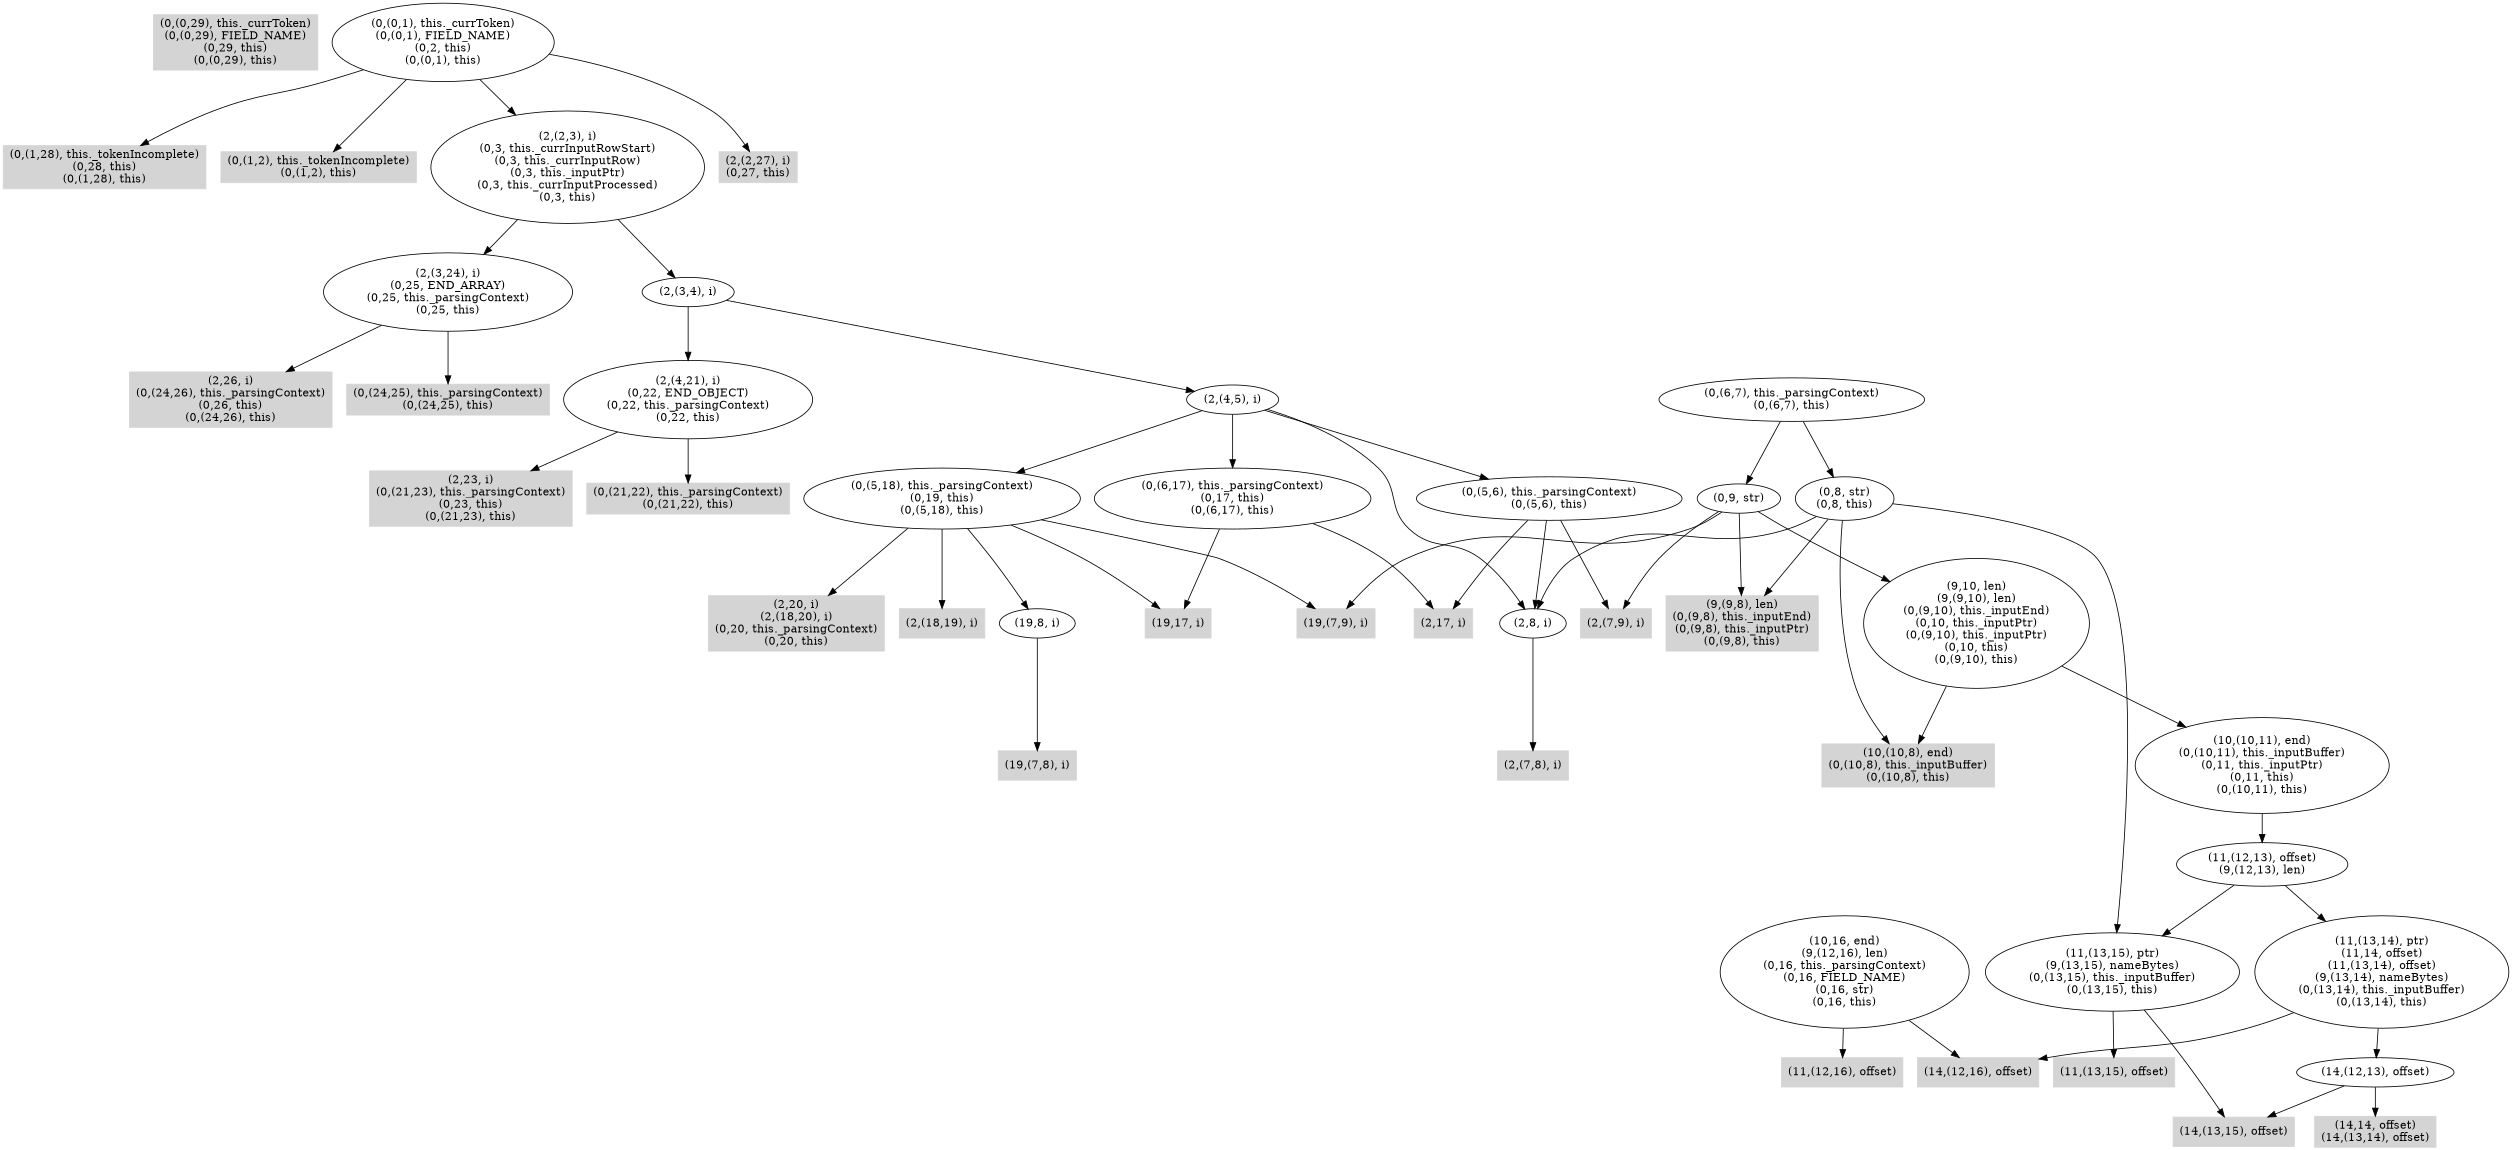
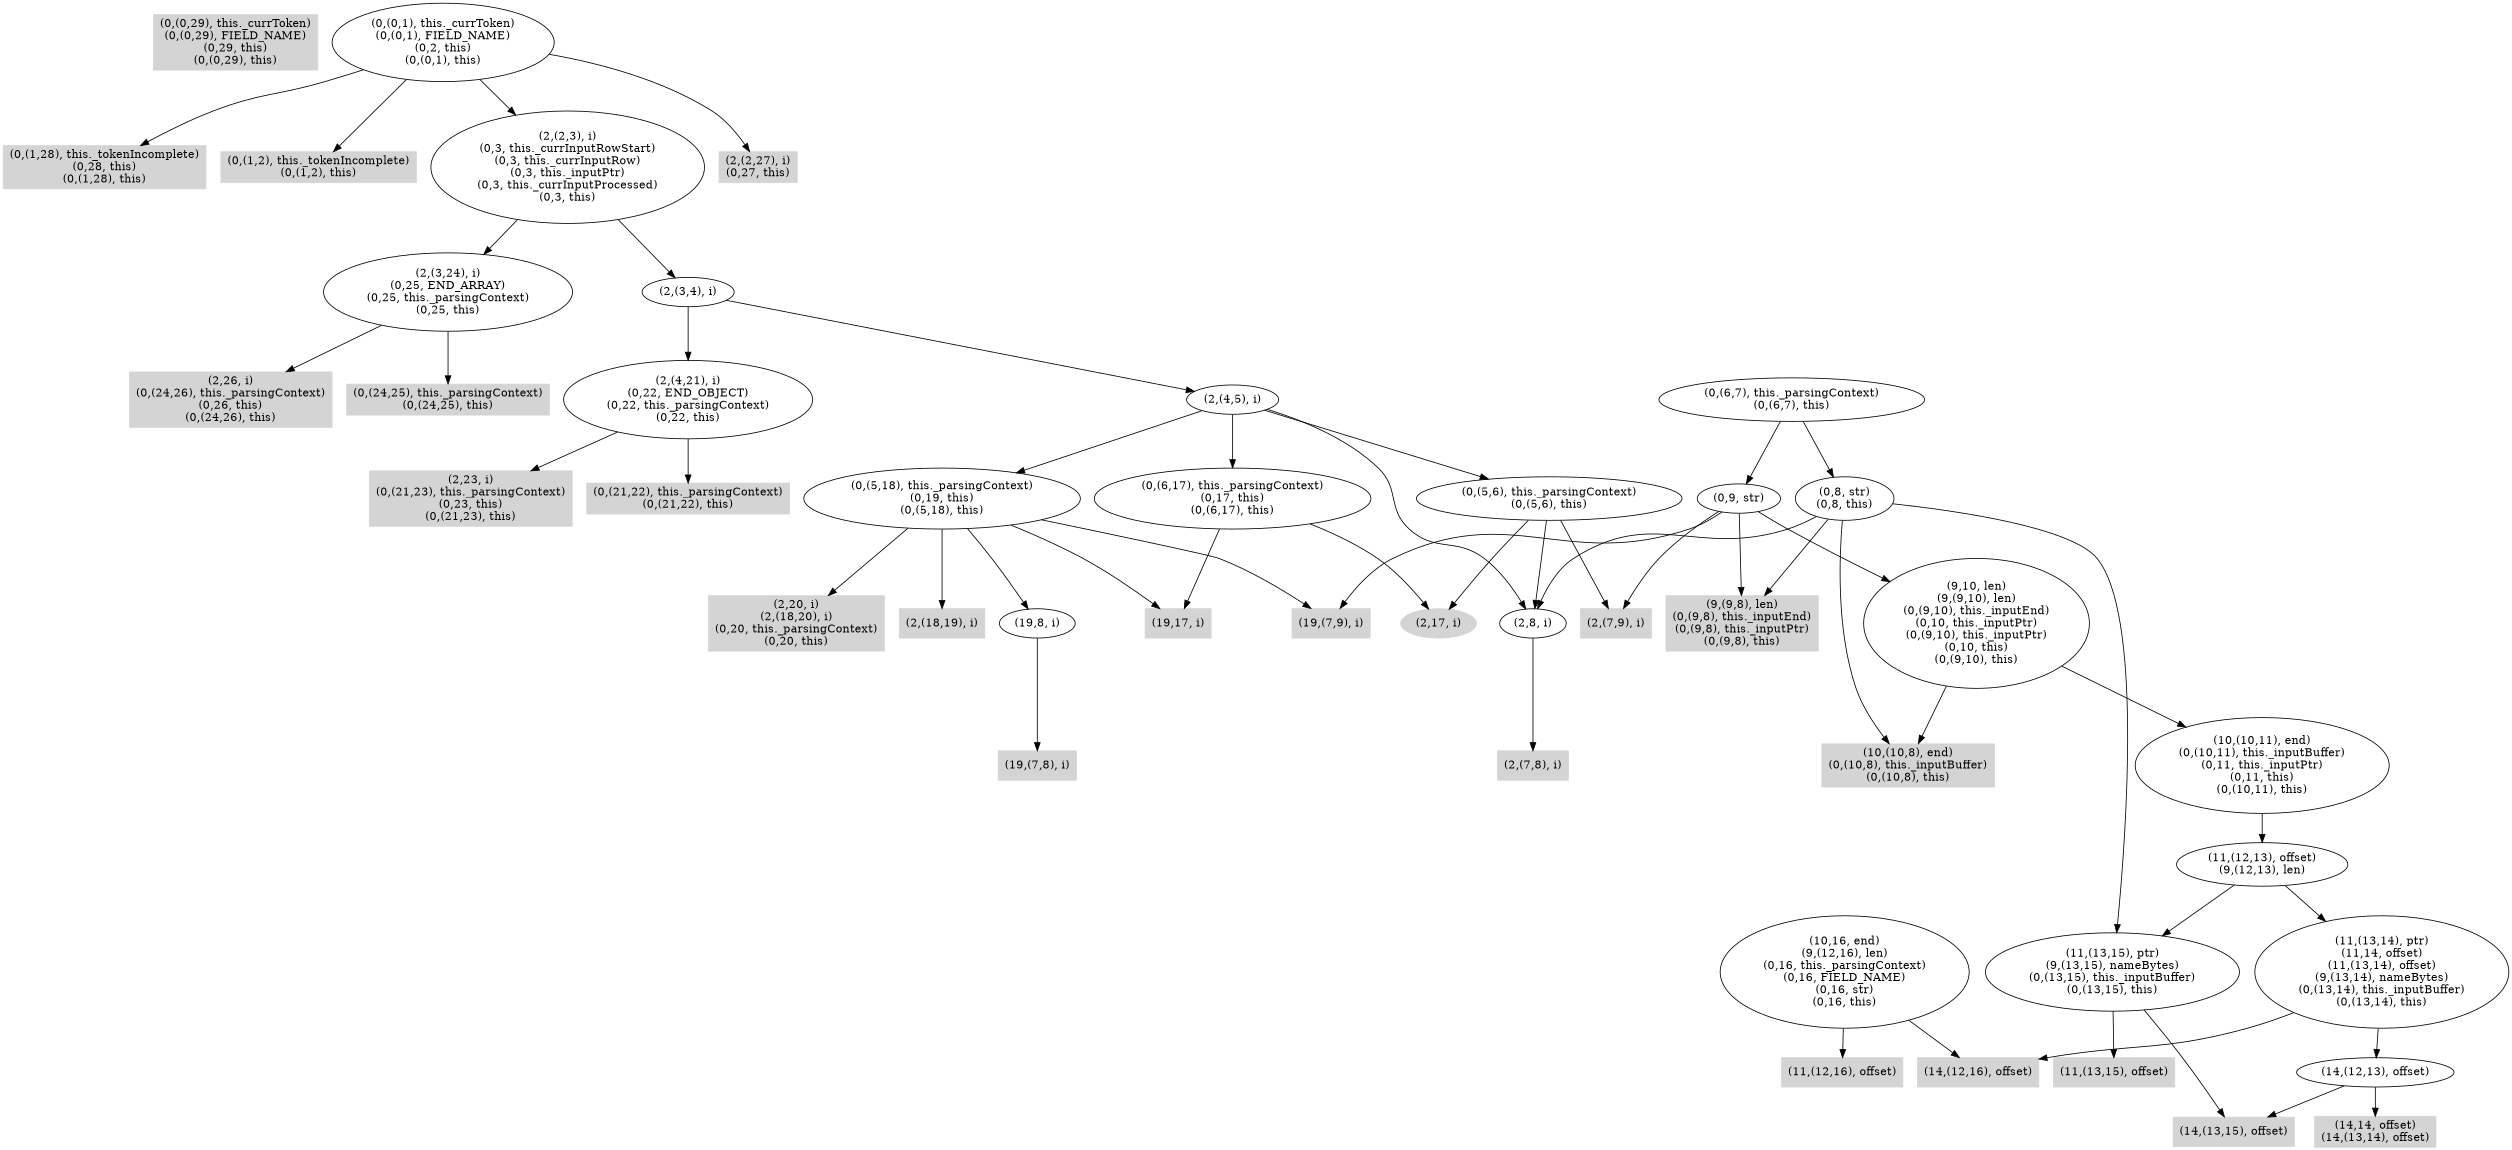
node "(2,17, i)": shape box -> ellipse
